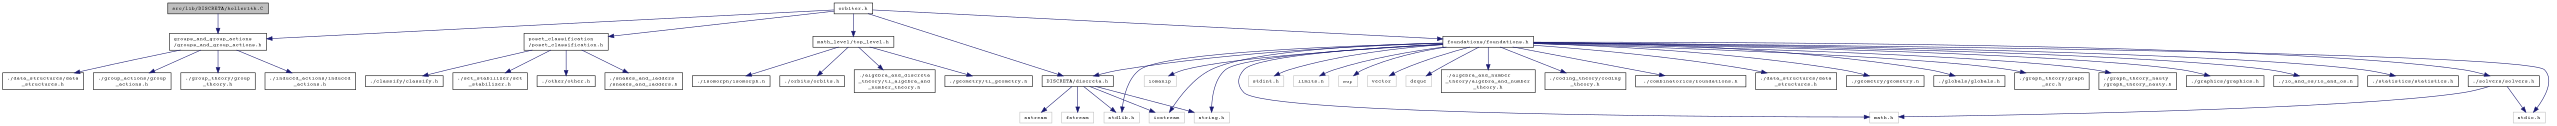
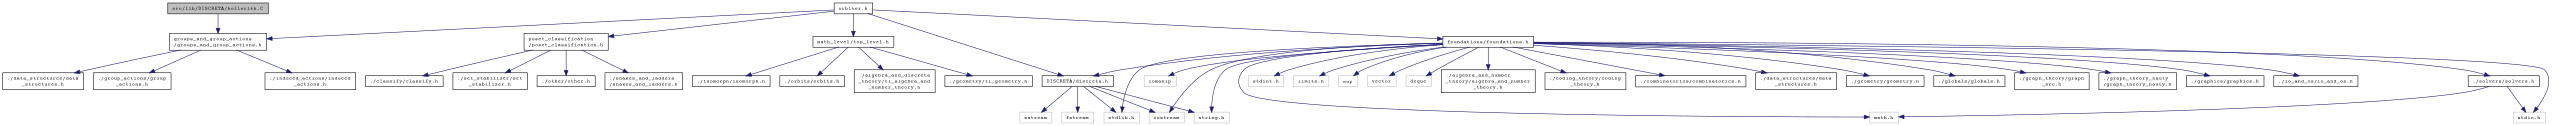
node "./group_theory/group _theory.h": removed
node "./combinatorics/foundations.h": label "./combinatorics/foundations.h" -> "./combinatorics/combinatorics.h"
node "./statistics/statistics.h": removed
